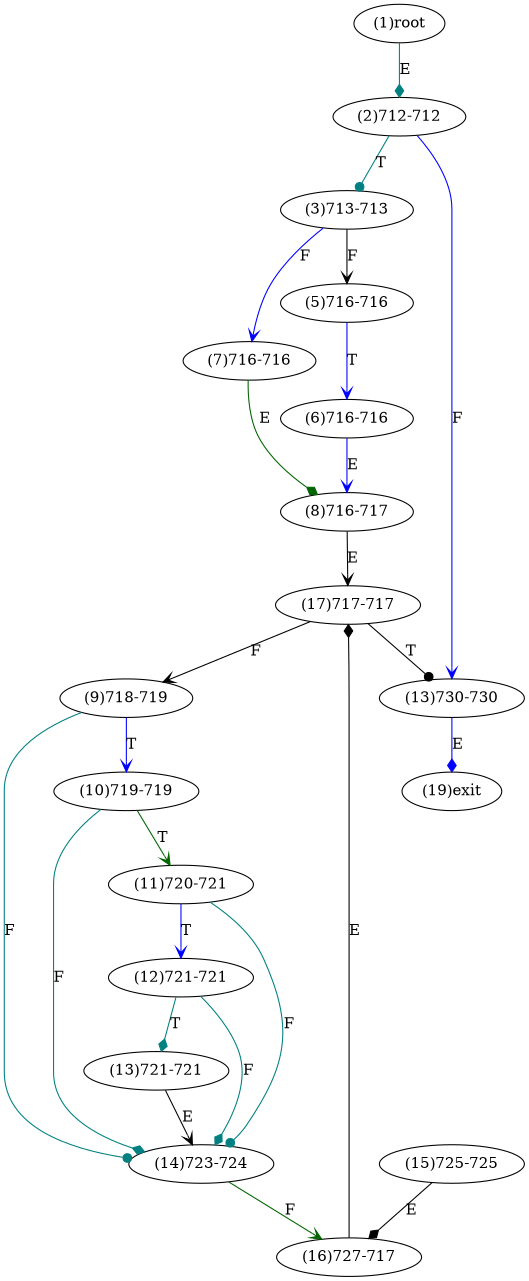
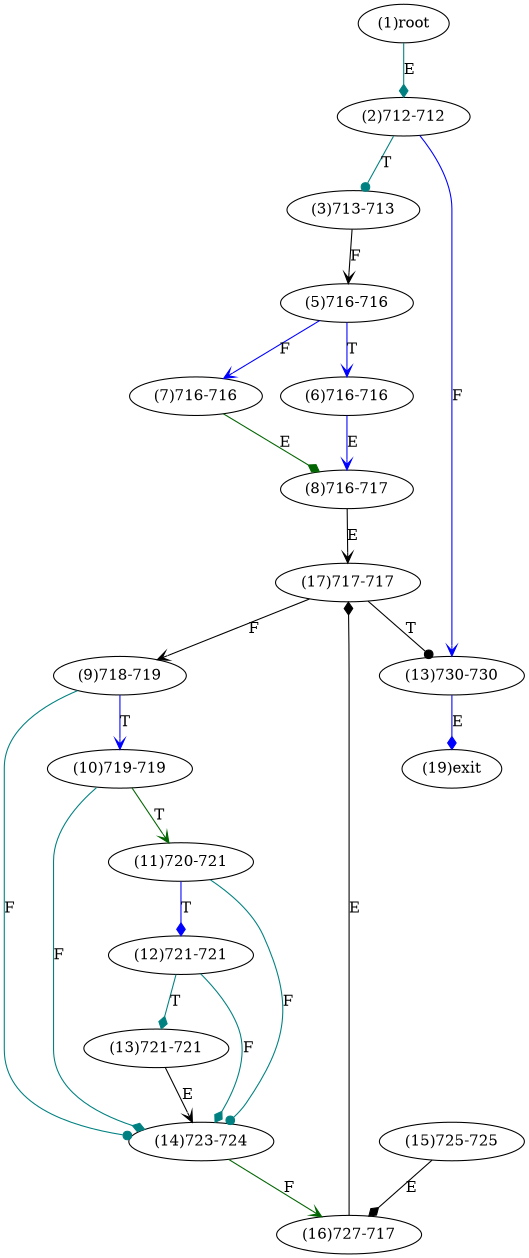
edge "(3)713-713" -> "(7)716-716": now "(5)716-716" -> "(7)716-716"
edge "(11)720-721" -> "(12)721-721": arrowhead vee -> diamond
